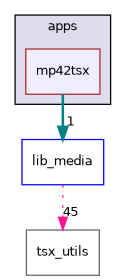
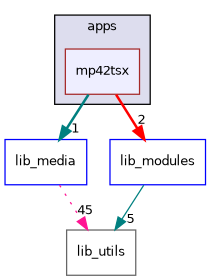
node "lib_modules": added
node "tsx_utils": label "tsx_utils" -> "lib_utils"
